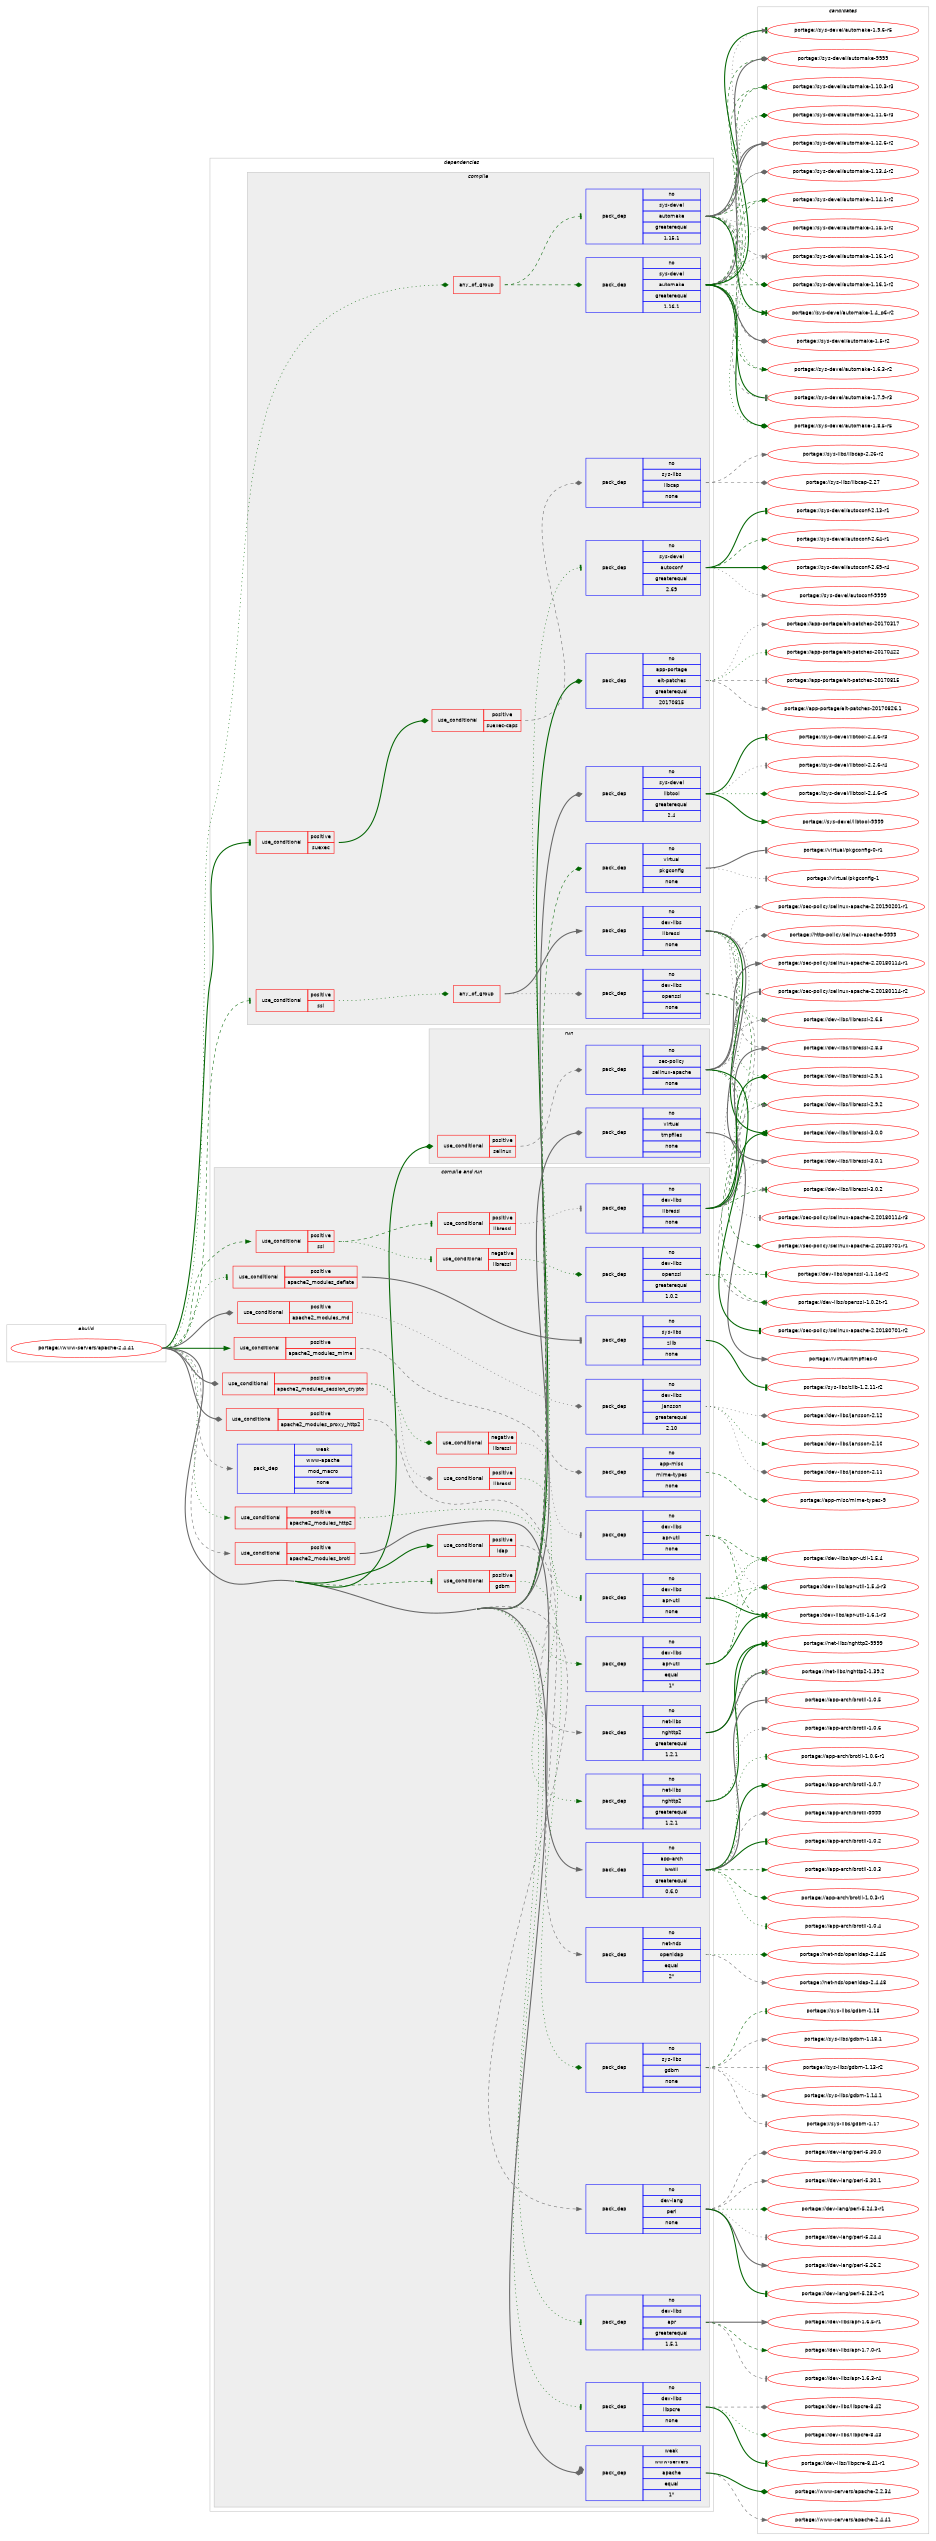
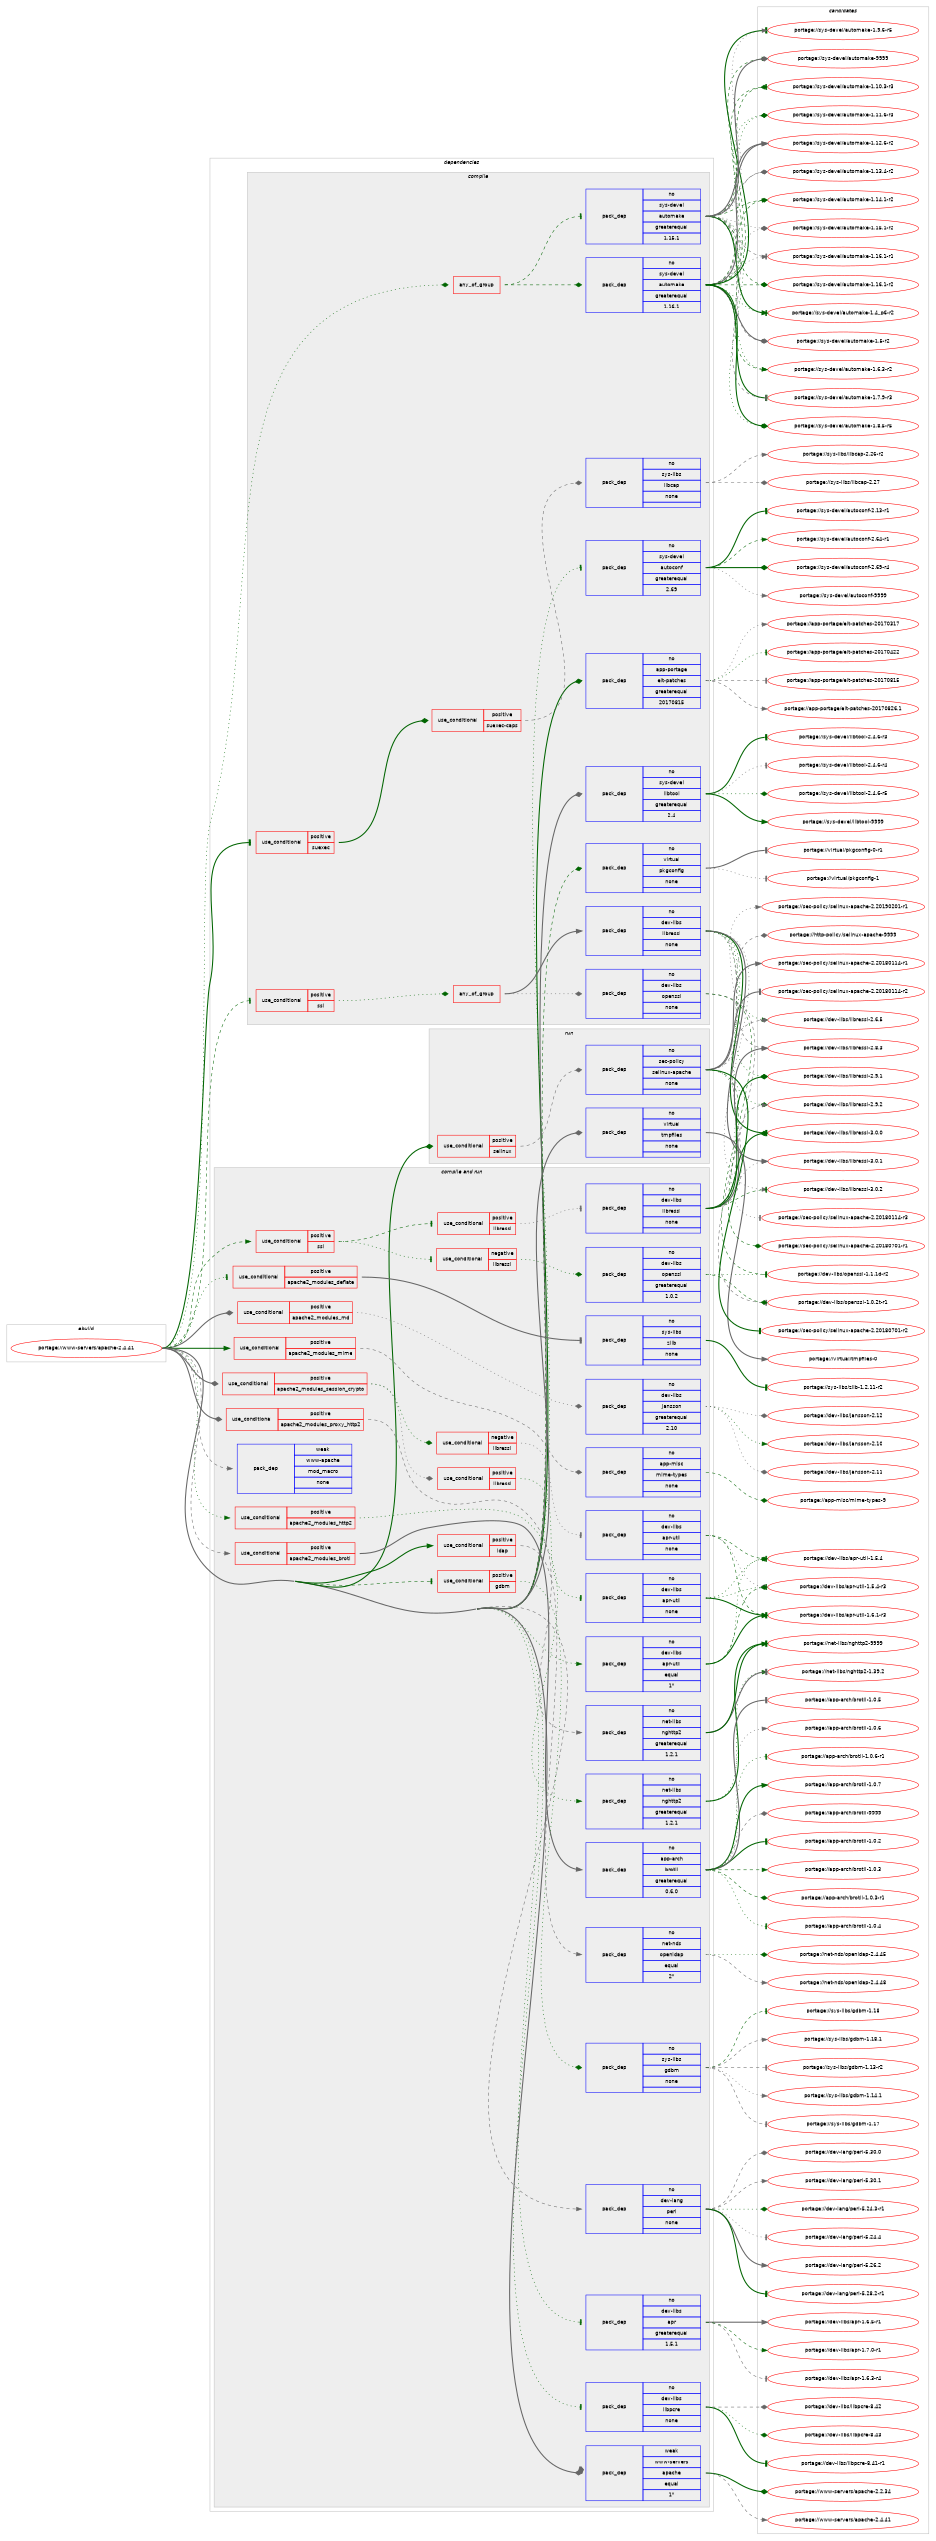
node "portage://sys-devel/libtool-2.2.6-r4": label "portage://sys-devel/libtool-2.2.6-r4" -> "portage://sys-devel/libtool-2.4.6-r4"
